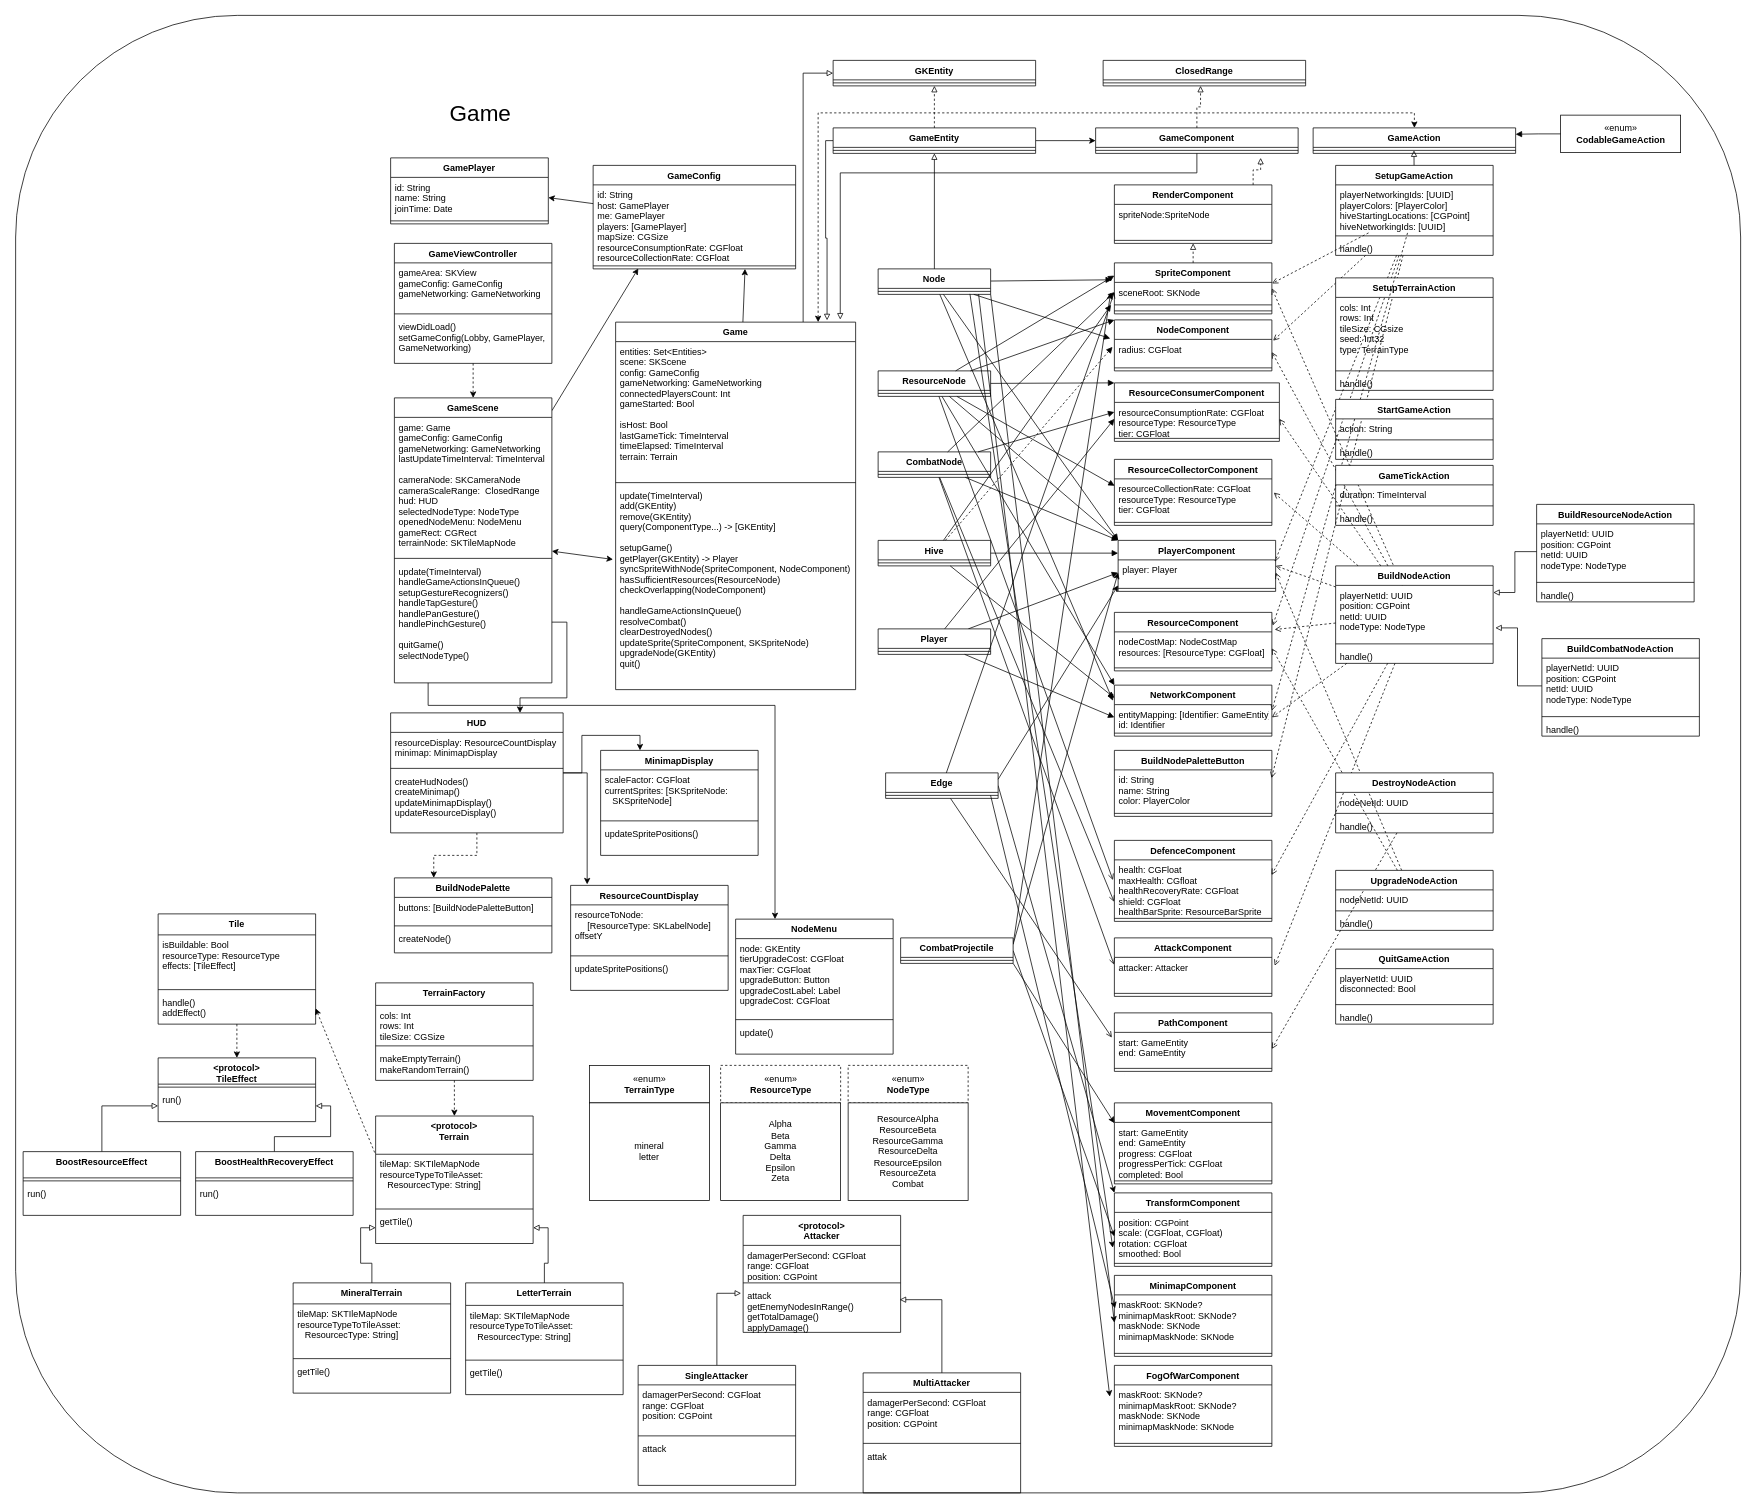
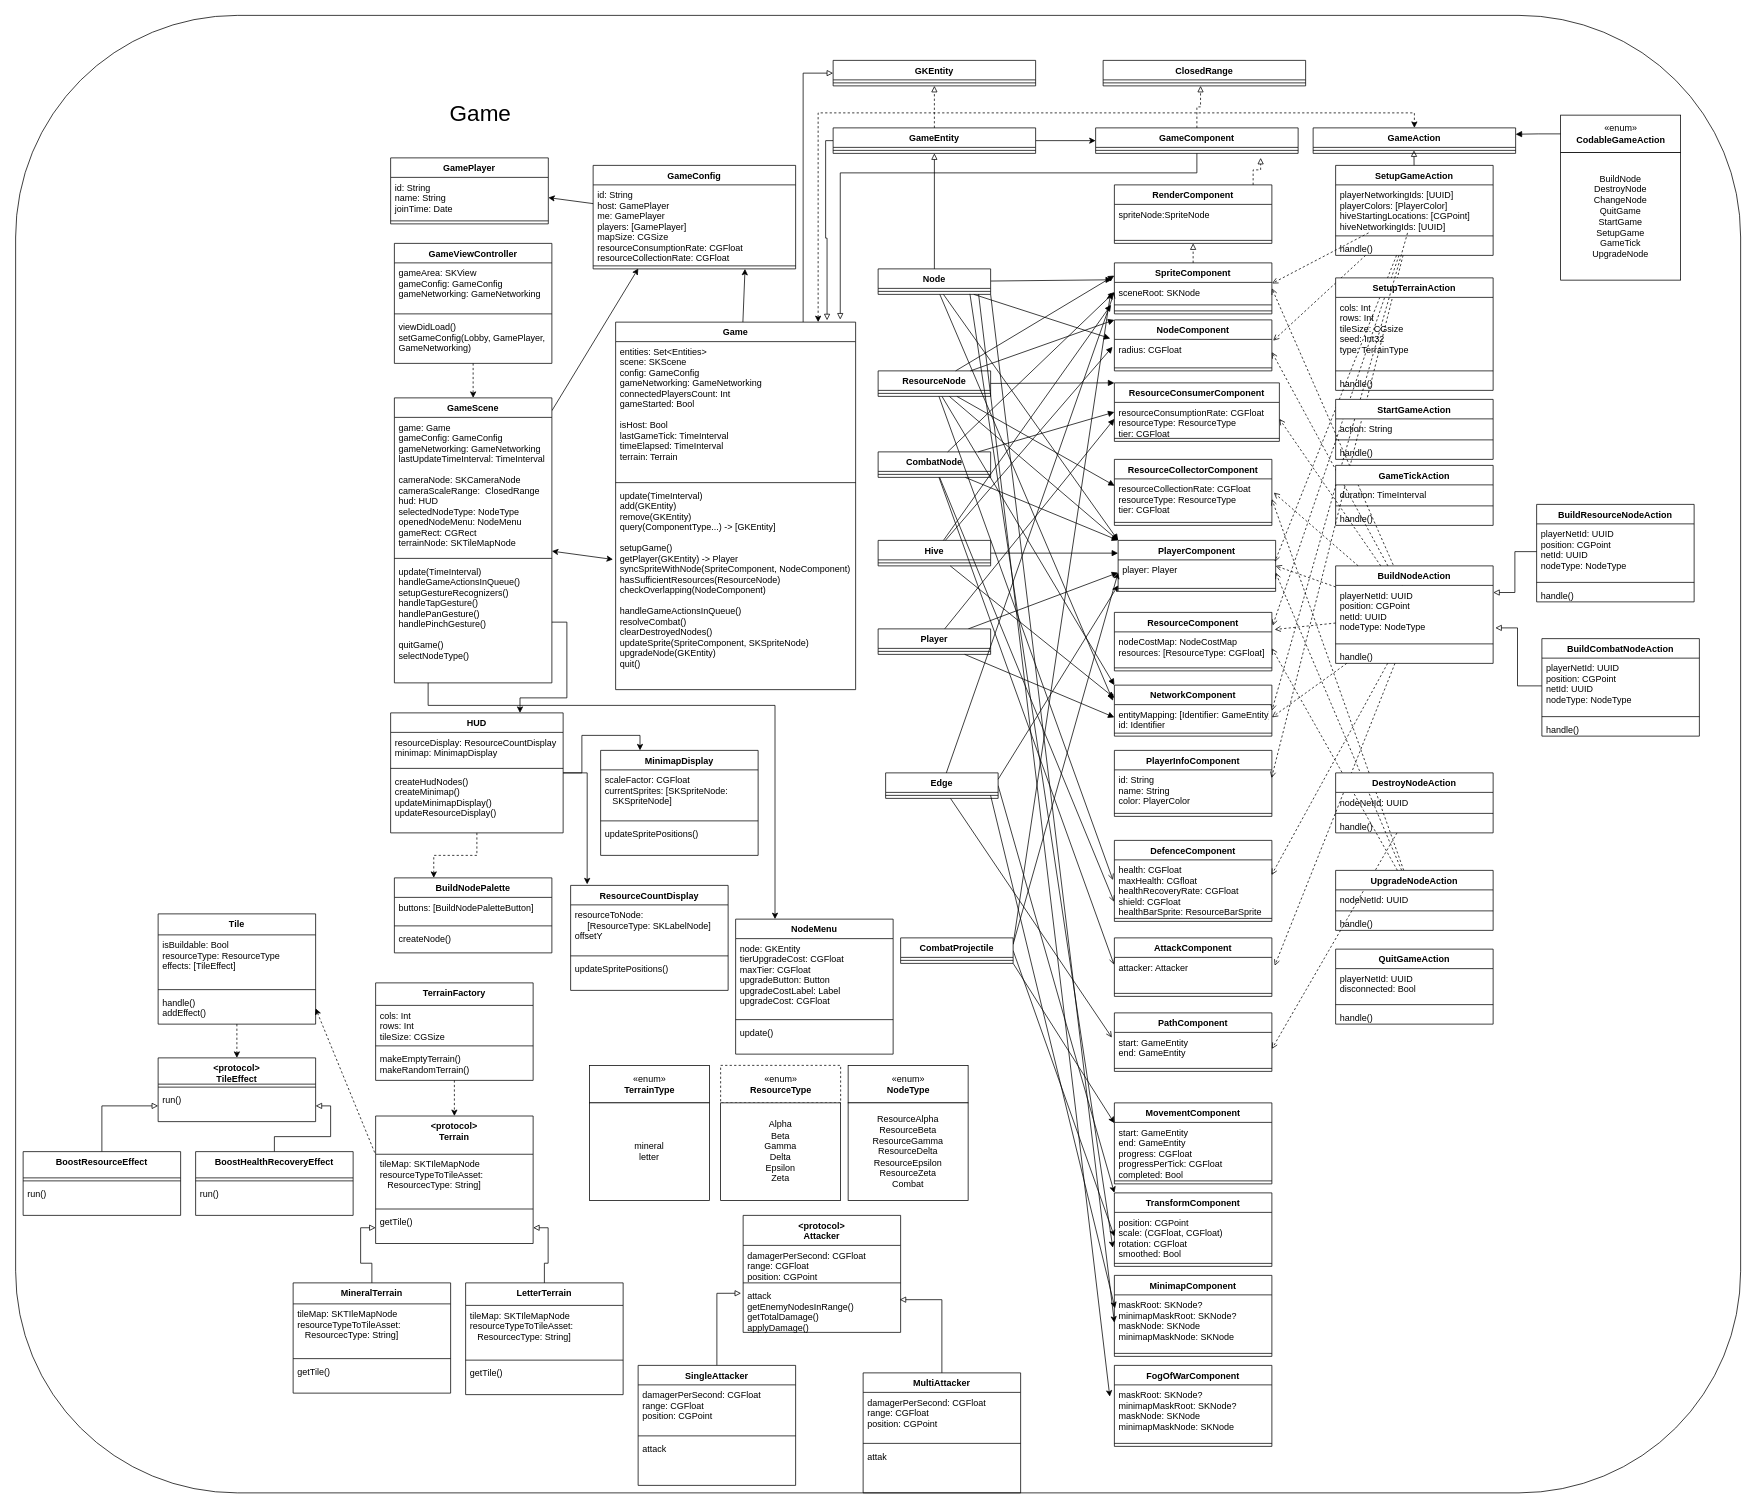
node "BuildNode DestroyNode ChangeNode QuitGame StartGame SetupGame GameTick UpgradeNode": added
edge "Hive" -> "radius: CGFloat": style dashed -> solid
edge "UpgradeNodeAction" -> "resourceCollectionRate: CGFloat resourceType: ResourceType tier: CGFloat": added
node "BuildNodePaletteButton": label "BuildNodePaletteButton" -> "PlayerInfoComponent"
node "«enum» NodeType": style dashed -> solid
